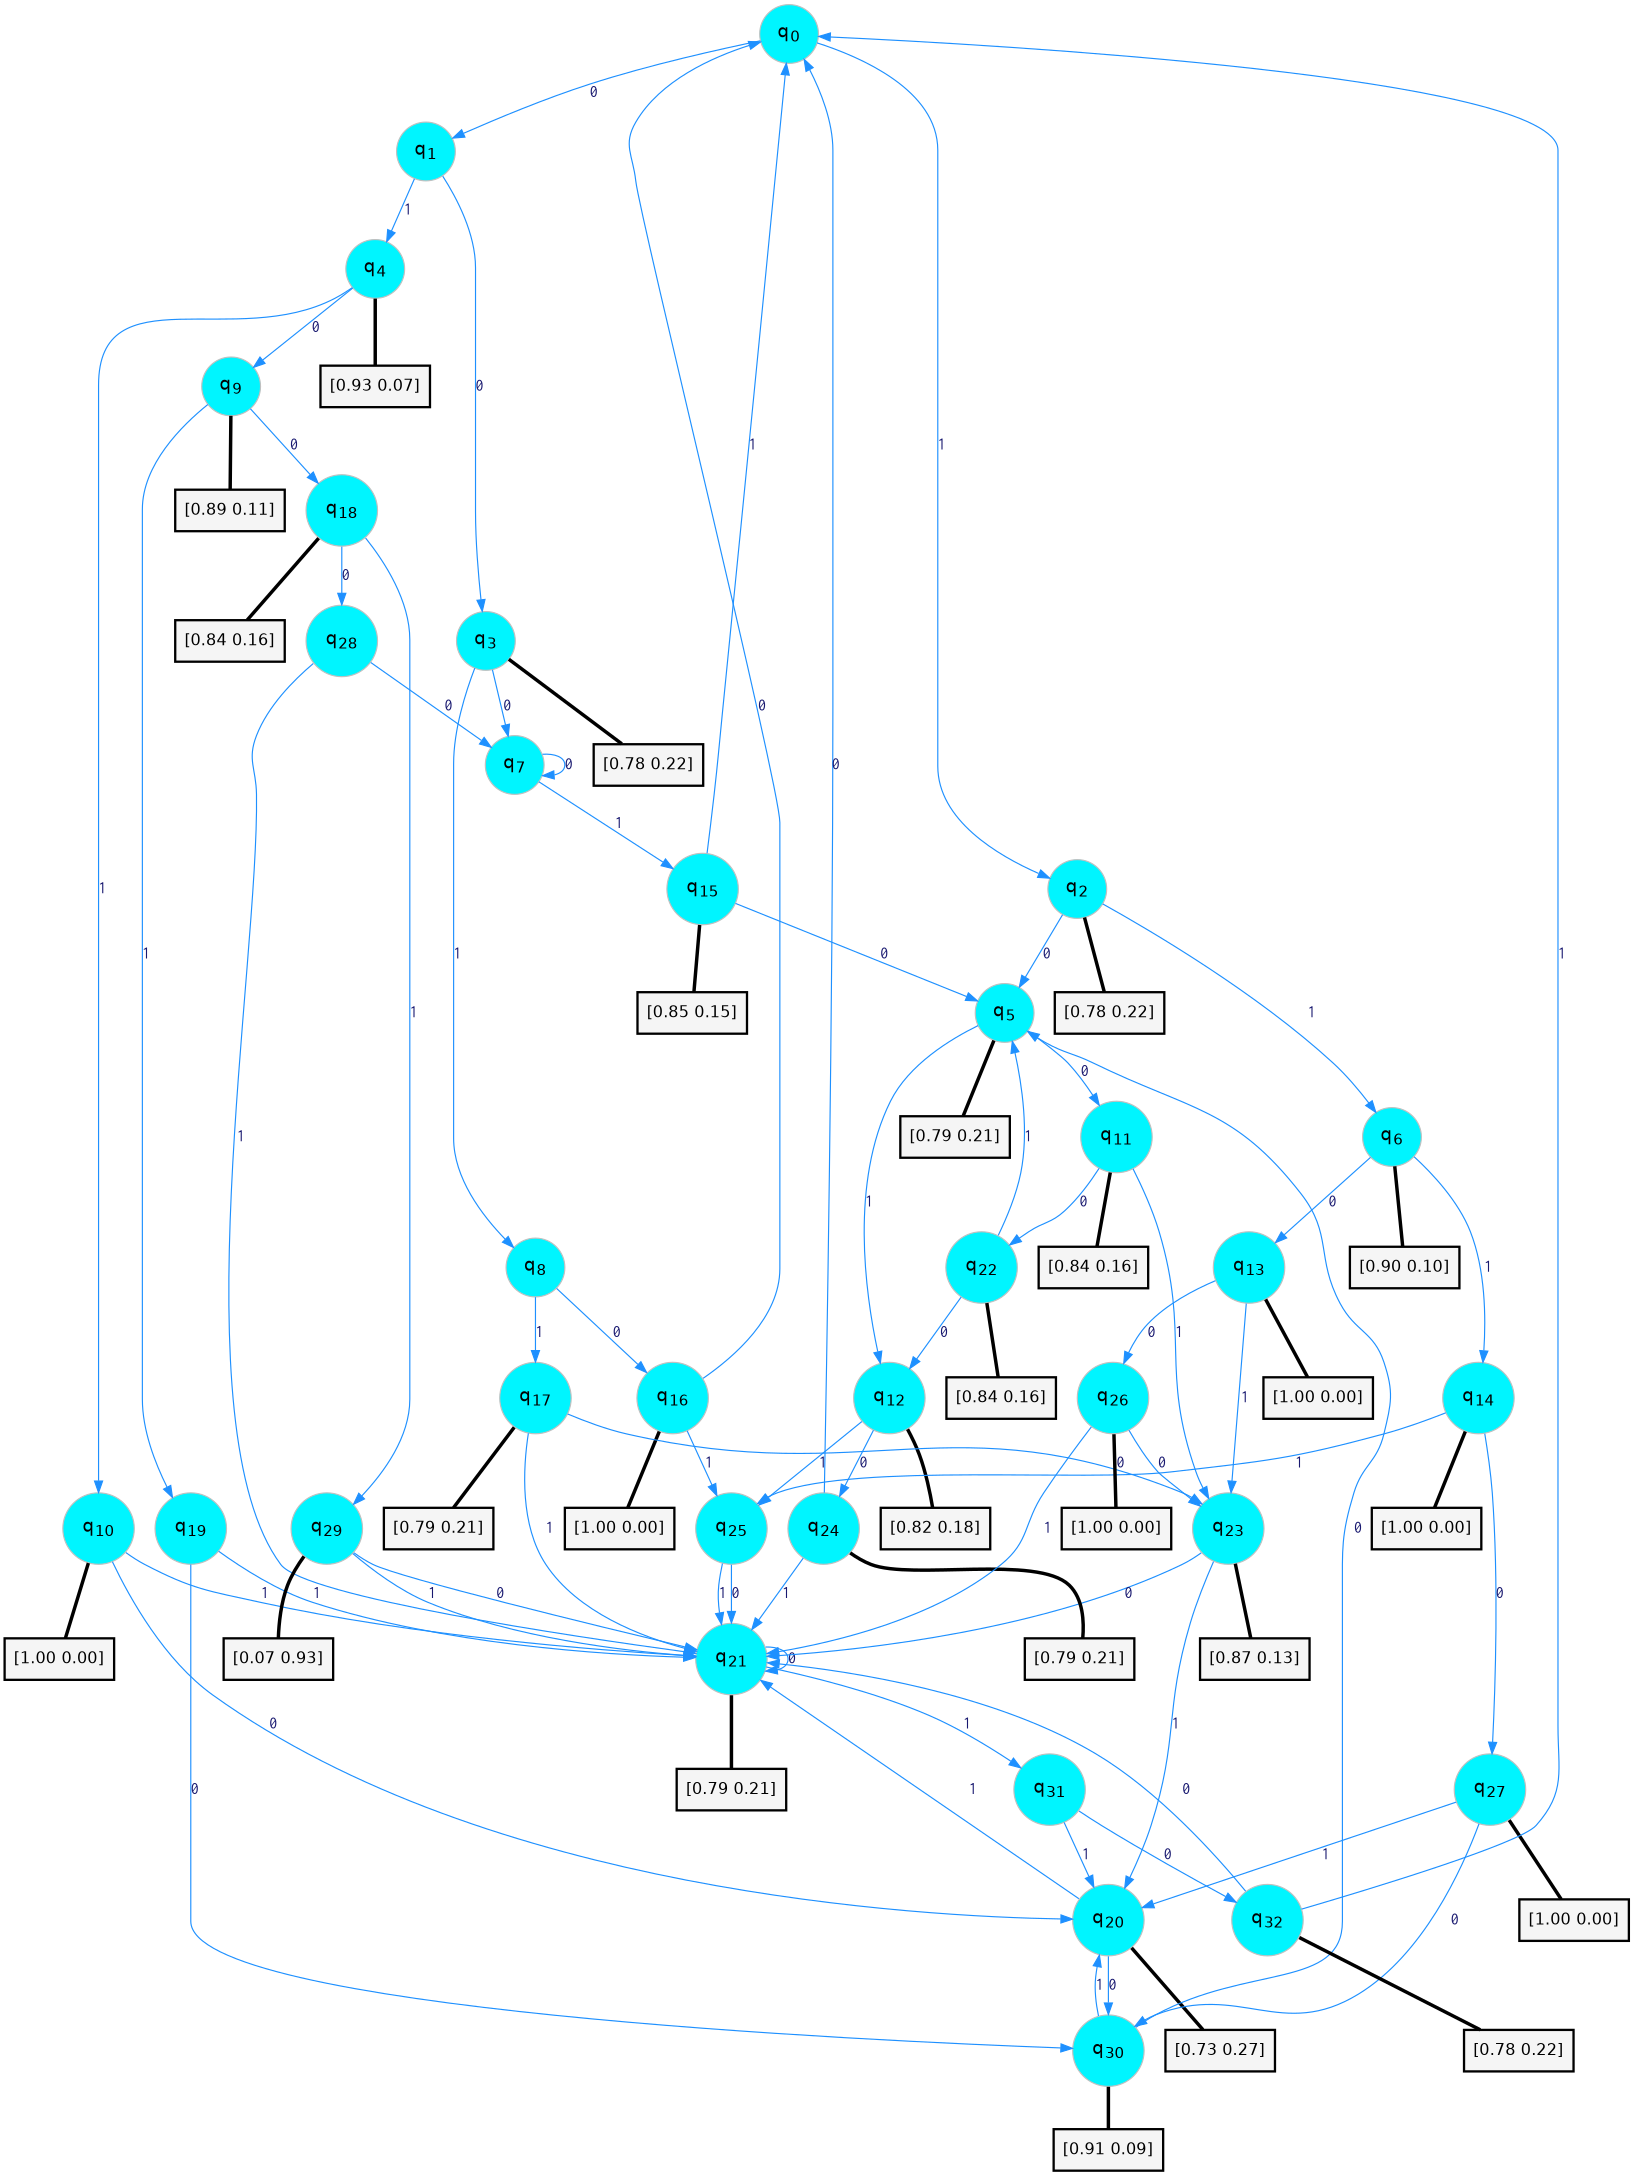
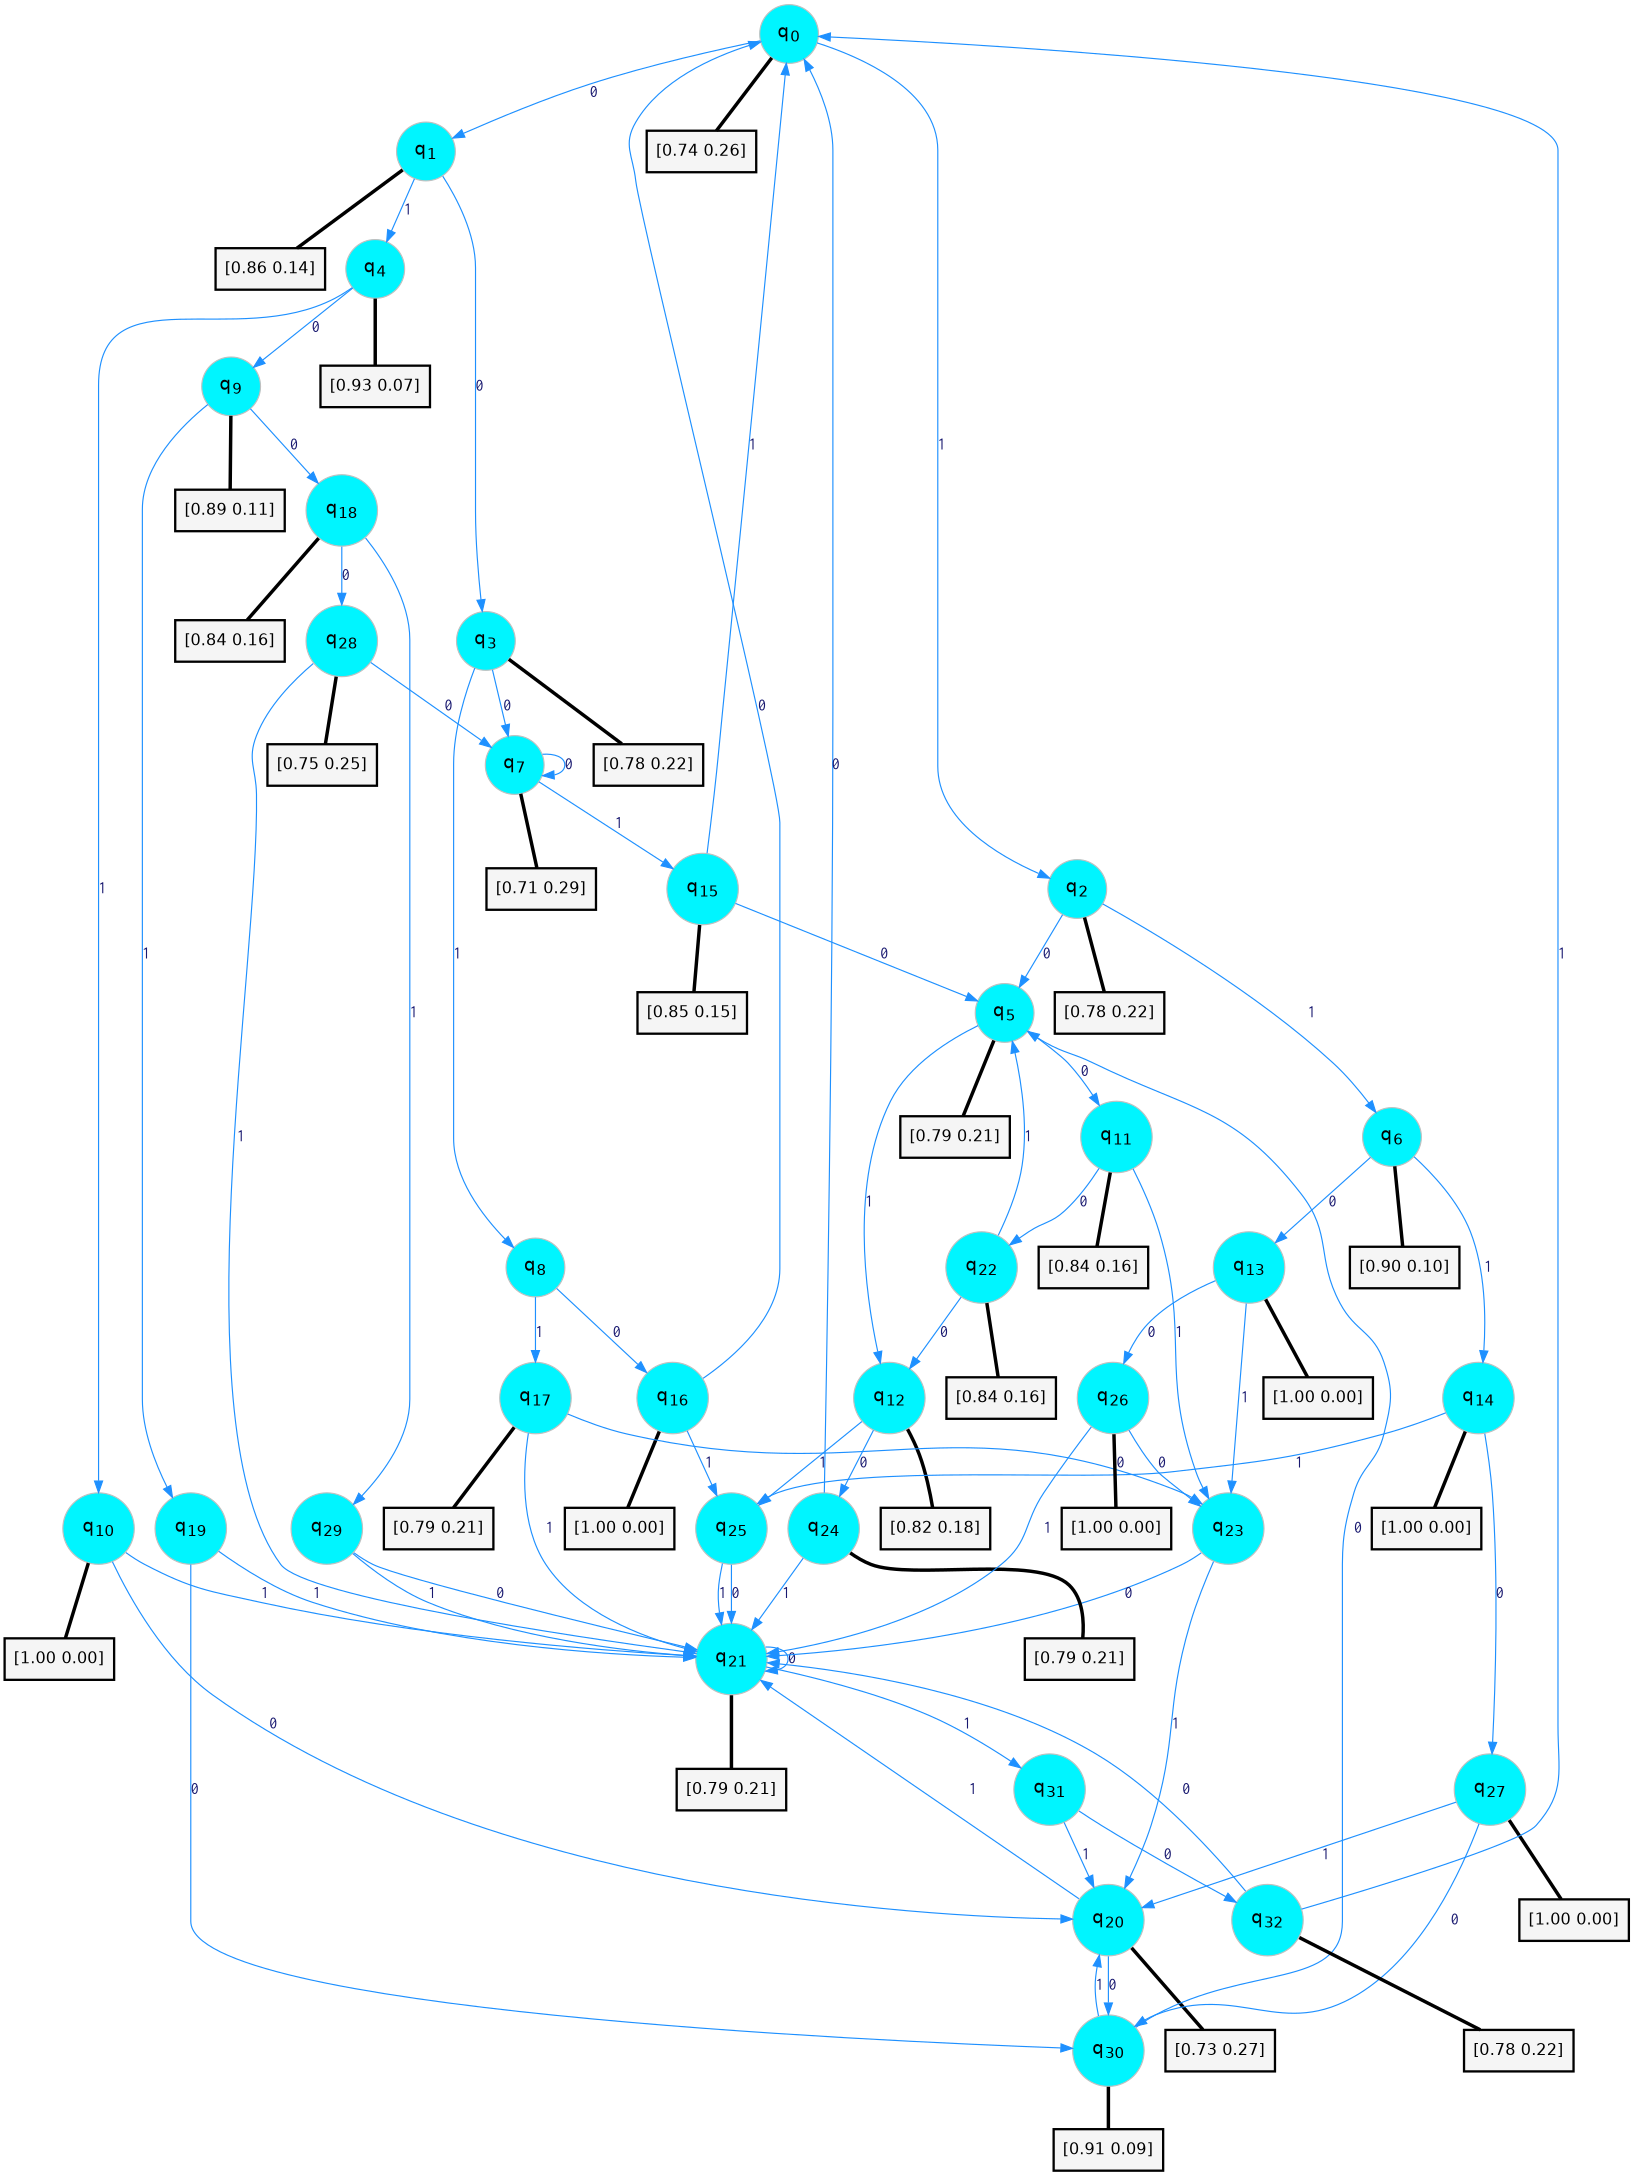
node "[0.74 0.26]": added
node "[0.86 0.14]": added
node "[0.75 0.25]": added
node "[0.71 0.29]": added
node "[0.07 0.93]": removed
node "[0.87 0.13]": removed
